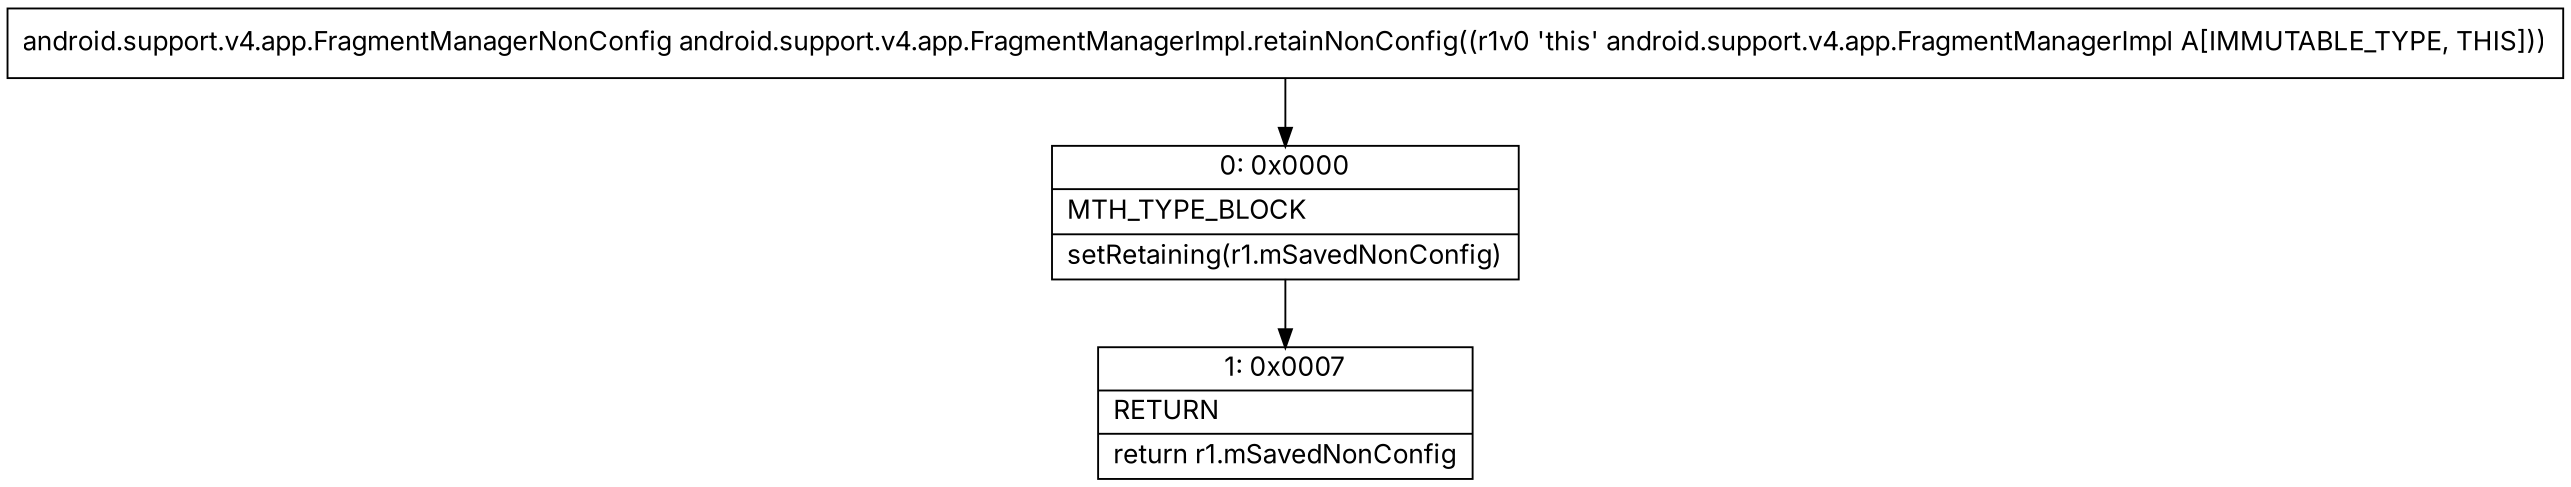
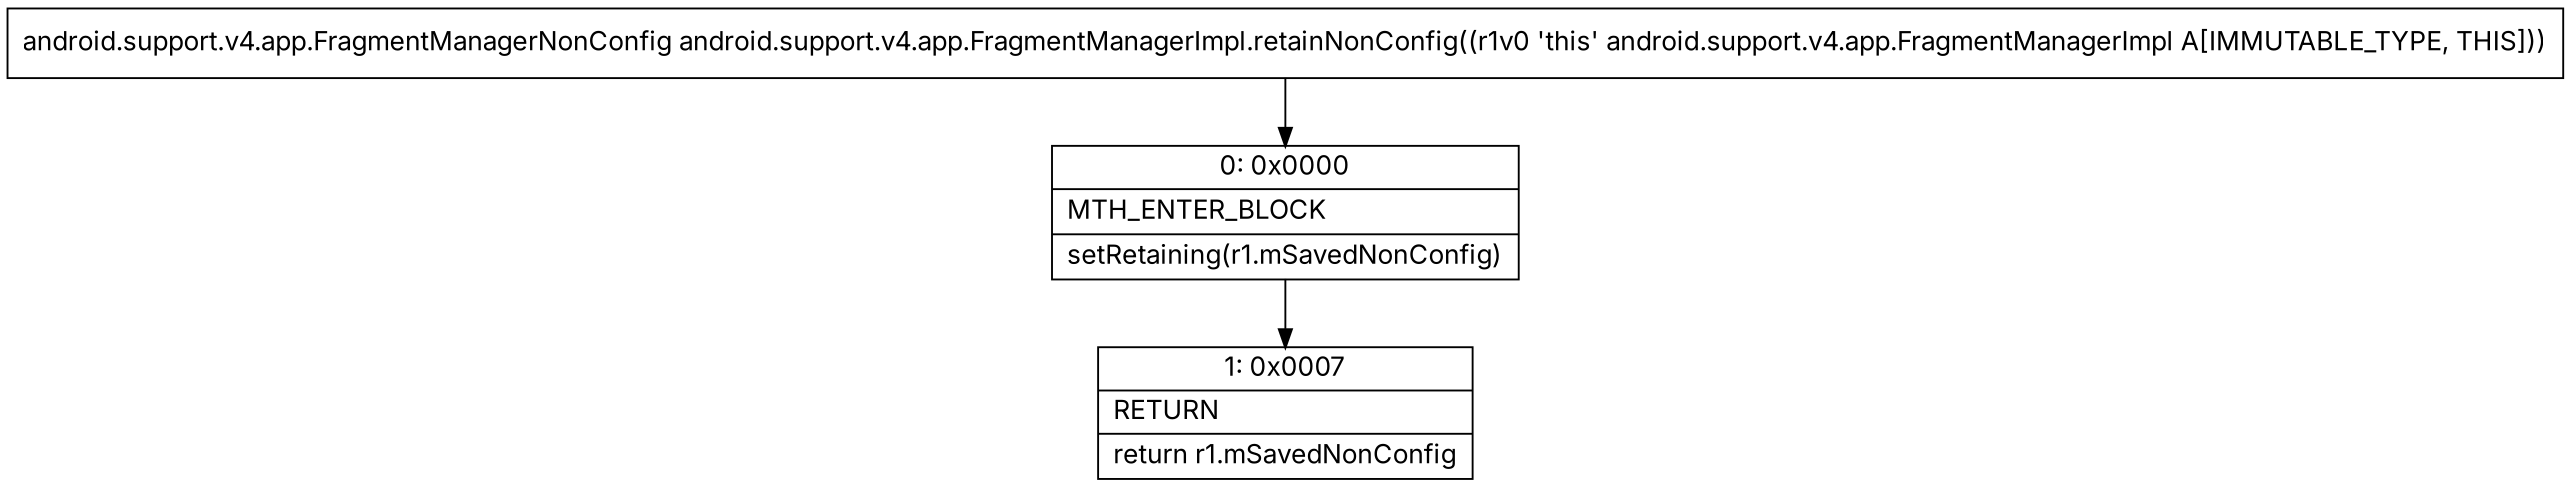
node "0: 0x0000": text "MTH_TYPE_BLOCK" -> "MTH_ENTER_BLOCK"
